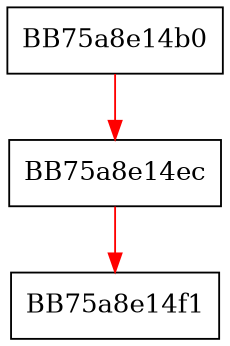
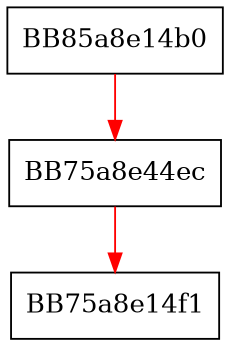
node "BB75a8e14b0": label "BB75a8e14b0" -> "BB85a8e14b0"
node "BB75a8e14ec": label "BB75a8e14ec" -> "BB75a8e44ec"
